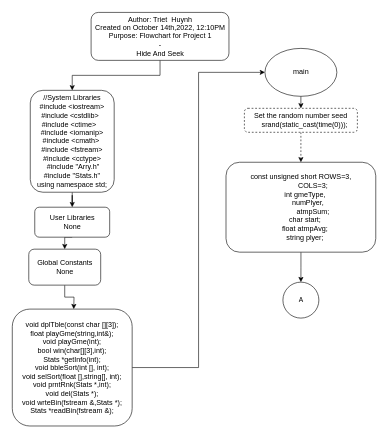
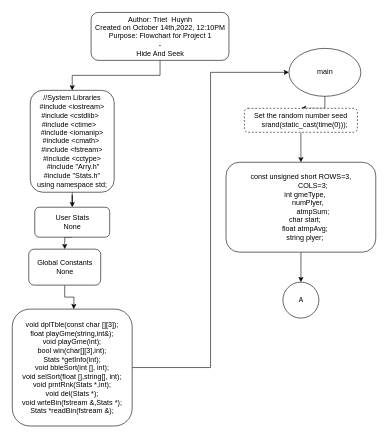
node "main": moved (301, 72) -> (325, 72)
edge "Set the random number seed srand(static_cast(time(0)));" -> "const unsigned short ROWS=3, COLS=3; int gmeType, numPlyer, atmpSum; char start; float atmpAvg; string plyer;": style dashed -> solid
node "User Libraries None": label "User Libraries None" -> "User Stats None"
